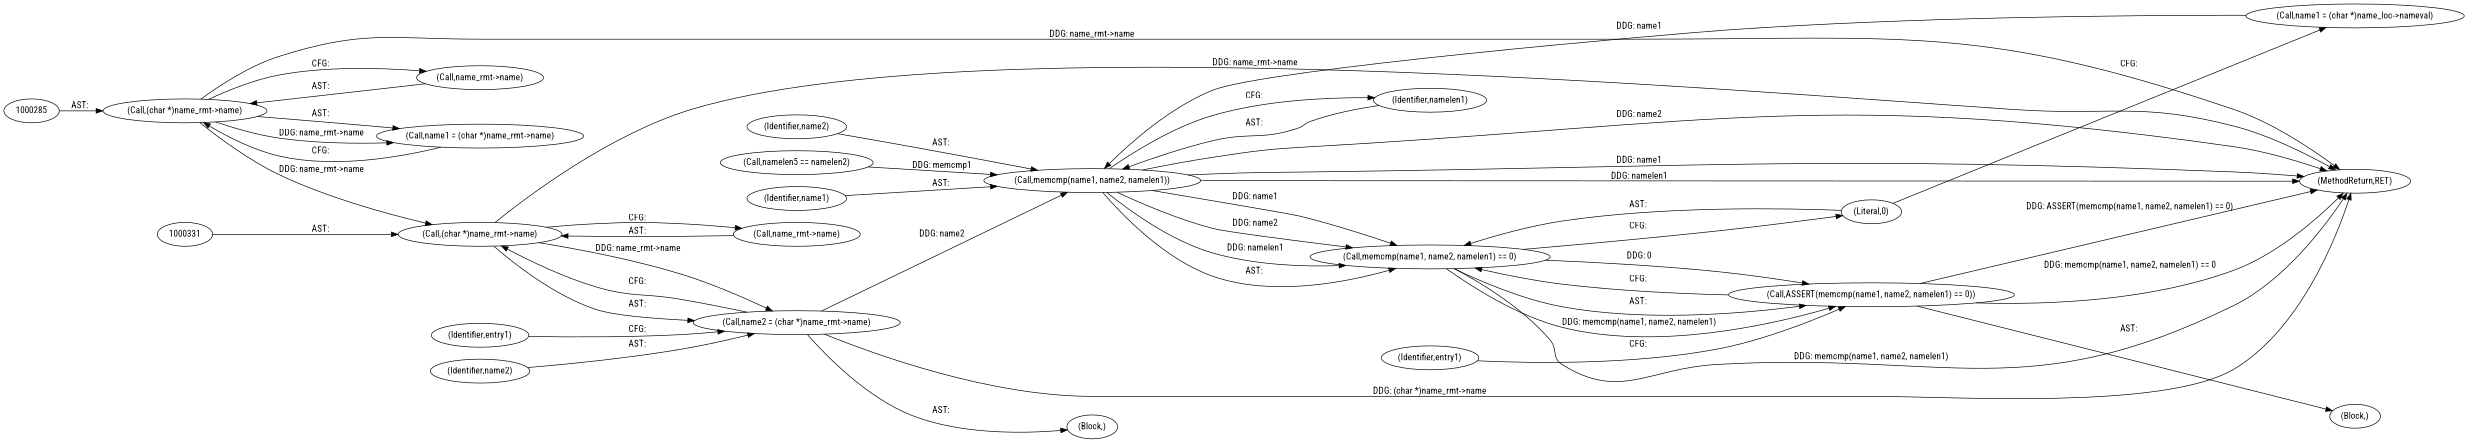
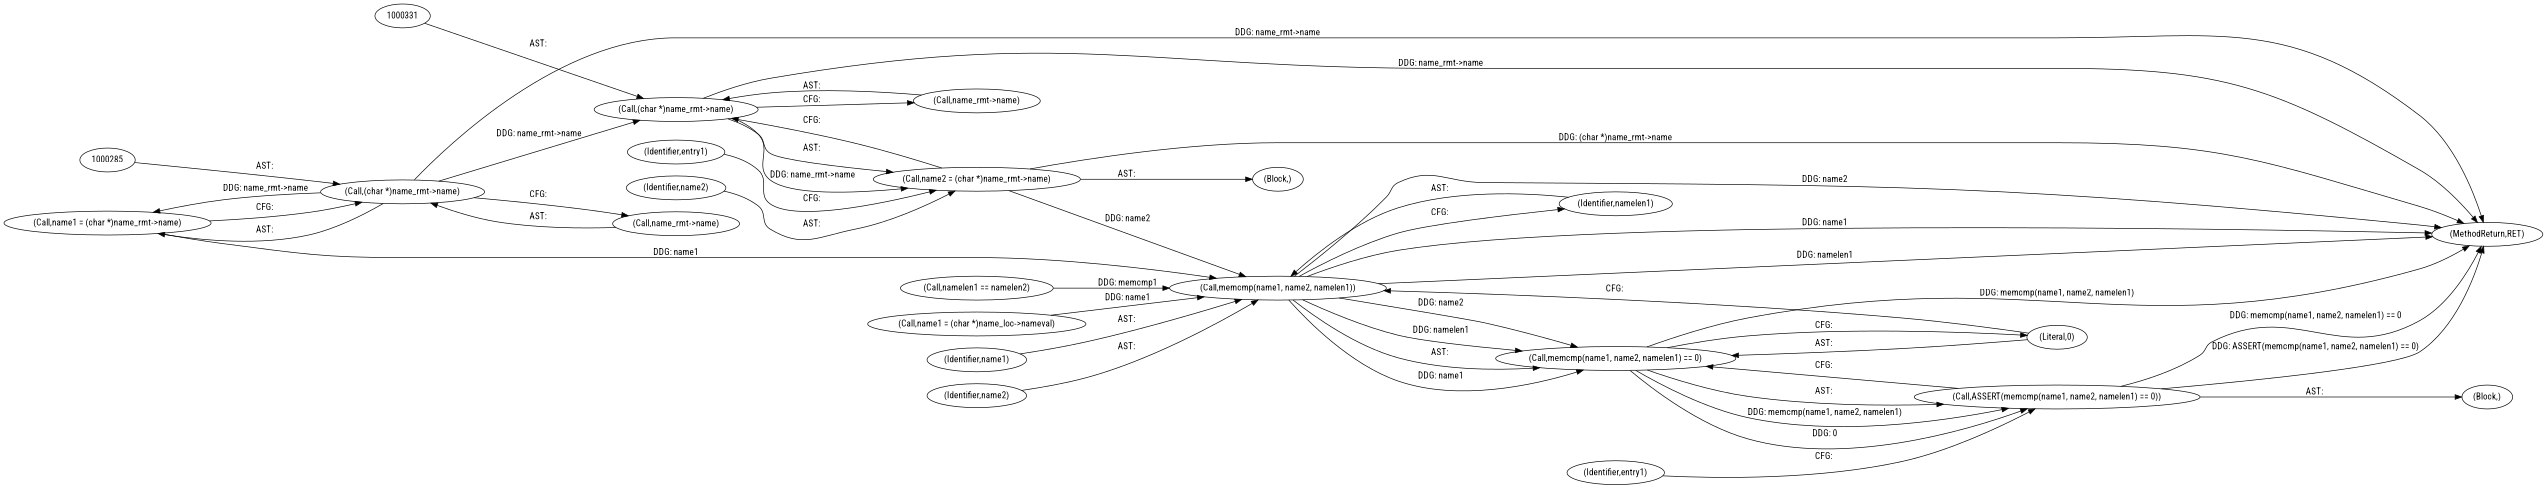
edge "(Literal,0)" -> "(Call,name1 = (char *)name_loc->nameval)": now "(Literal,0)" -> "(Call,memcmp(name1, name2, namelen1))"
node "(Call,namelen5 == namelen2)": label "(Call,namelen5 == namelen2)" -> "(Call,namelen1 == namelen2)"
edge "(Call,name1 = (char *)name_rmt->name)" -> "(Call,memcmp(name1, name2, namelen1))": added, label "DDG: name1"
